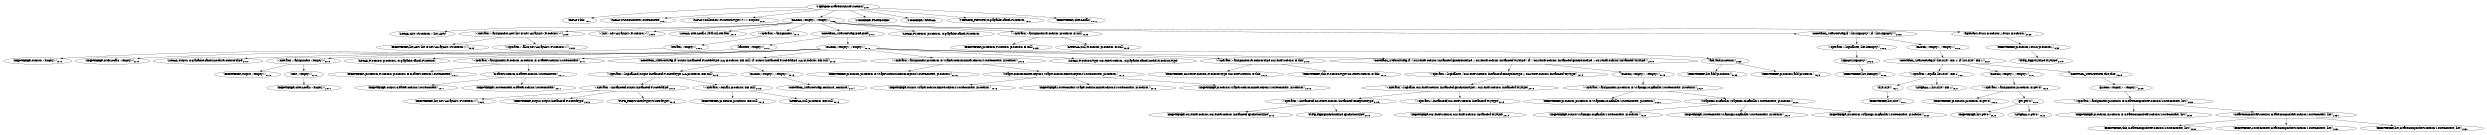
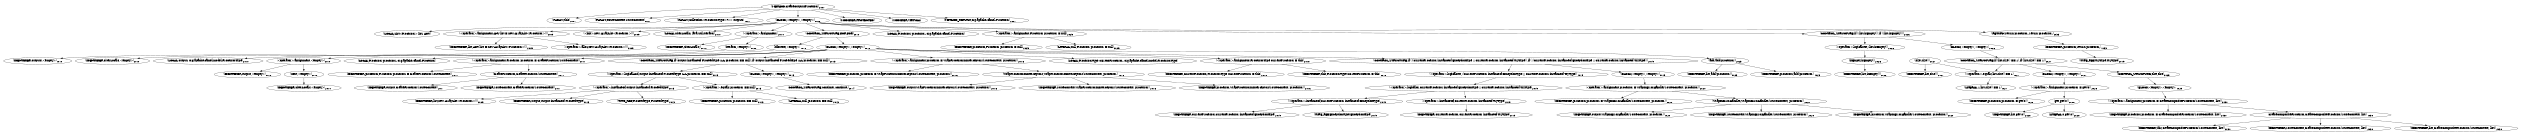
edge "(METHOD,createOutputsProcessor)" -> "(IDENTIFIER,$iterLocal4,)": now "(<operator>.assignment,)" -> "(IDENTIFIER,$iterLocal4,)"
edge "(<operator>.equals,list.size() == 1)" -> "(size,size())": reversed
